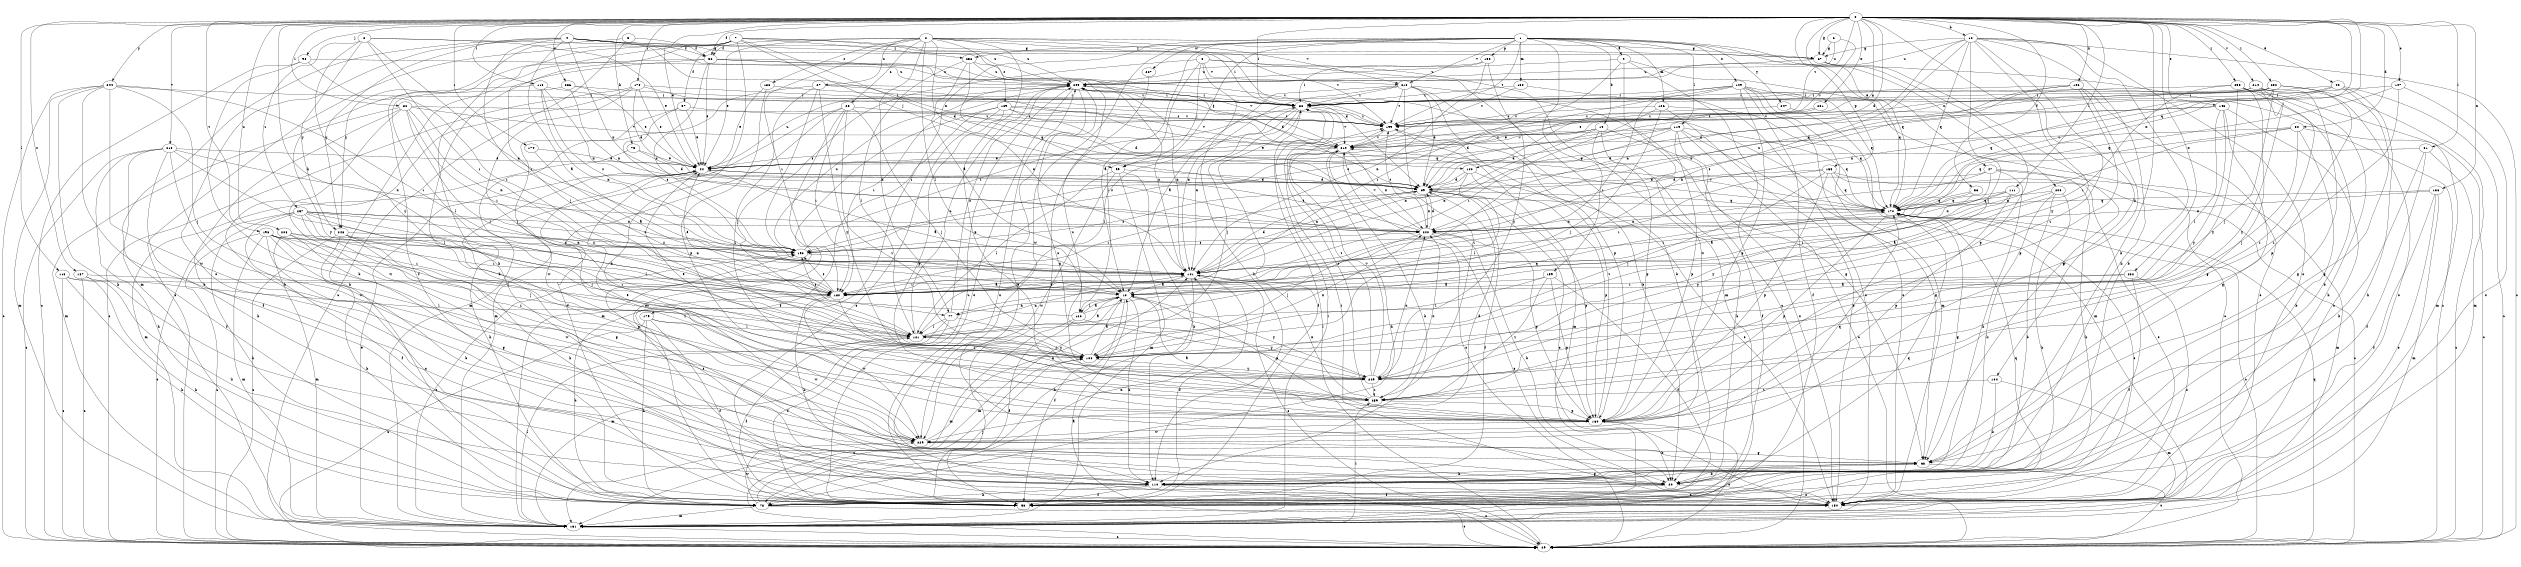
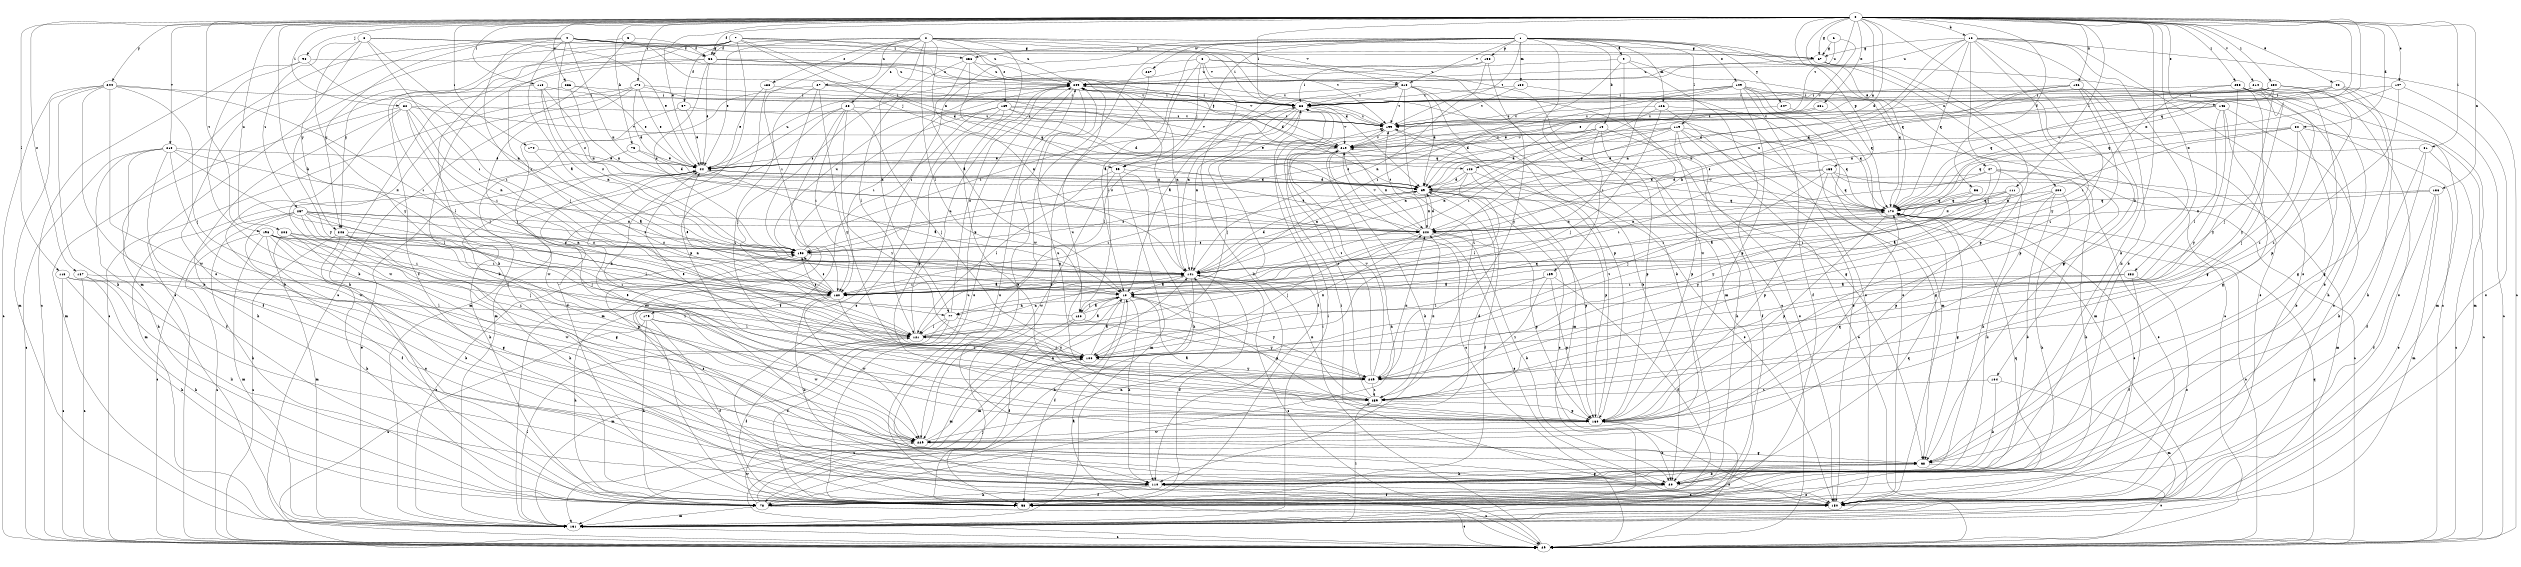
edge "57" -> "190": now "4" -> "190"
